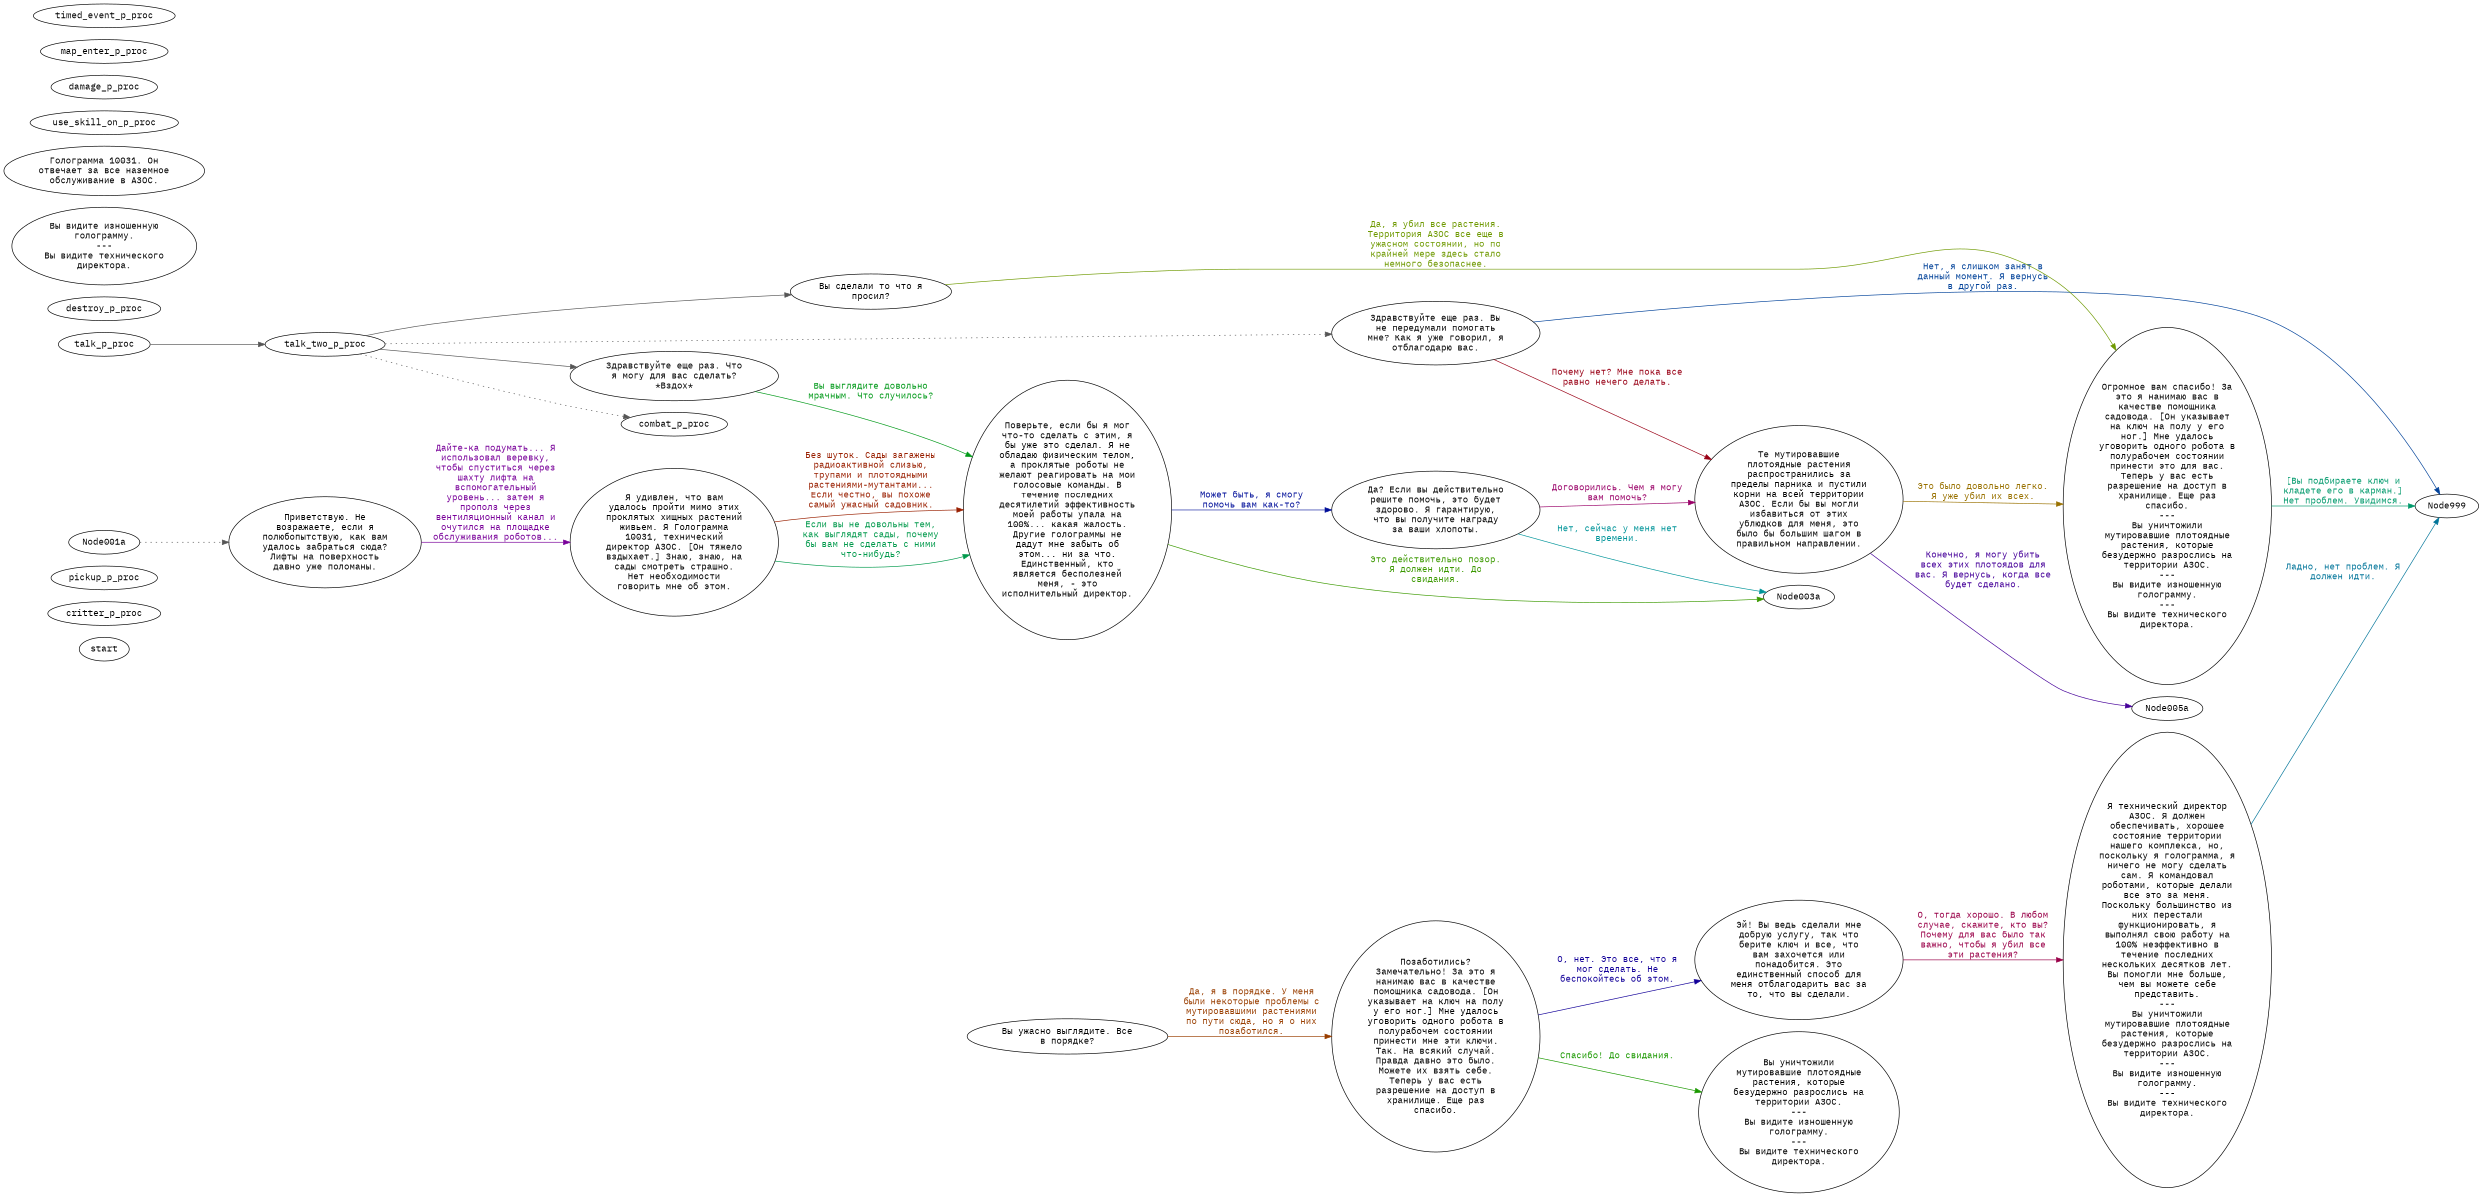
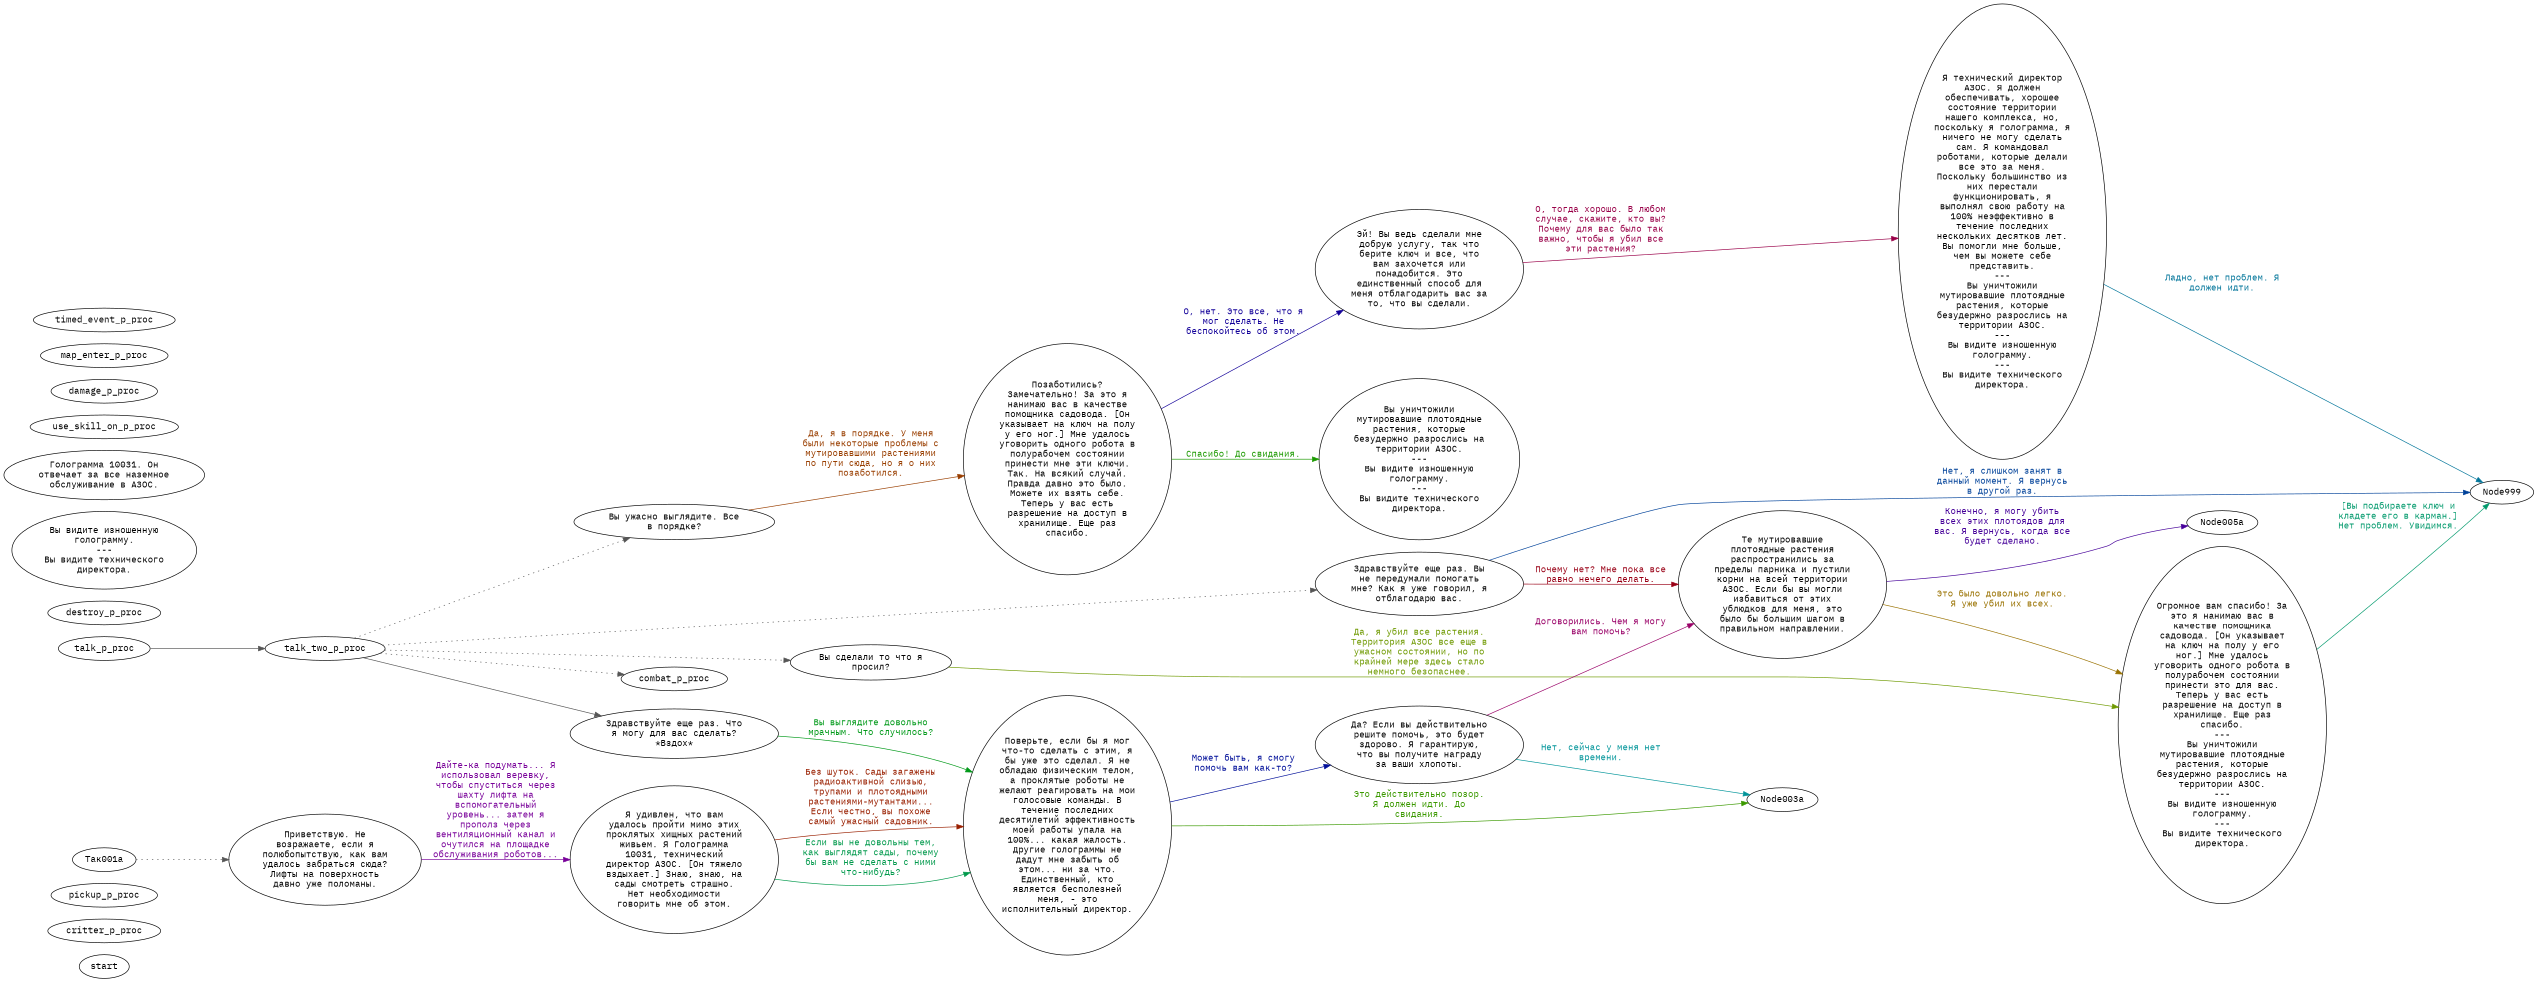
edge "talk_two_p_proc" -> "Вы сделали то что я просил?": style solid -> dotted
node "Node001a": label "Node001a" -> "Так001a"
edge "talk_two_p_proc" -> "Вы ужасно выглядите. Все в порядке?": added
